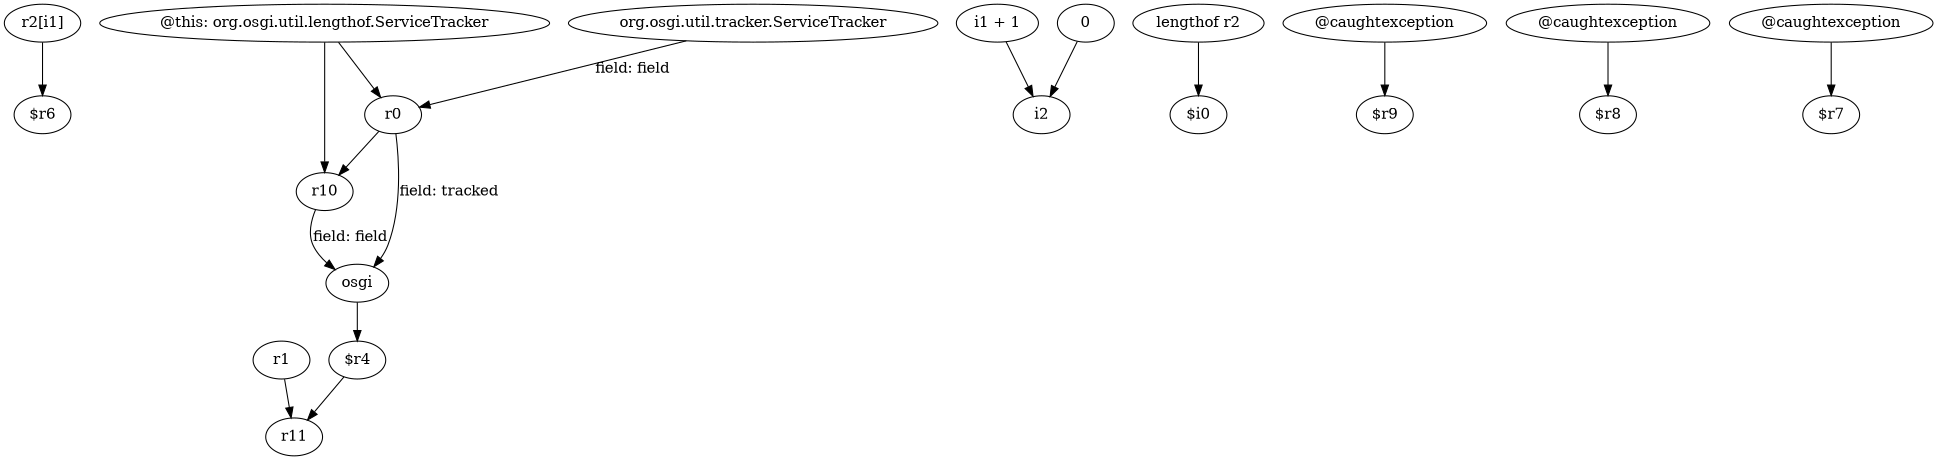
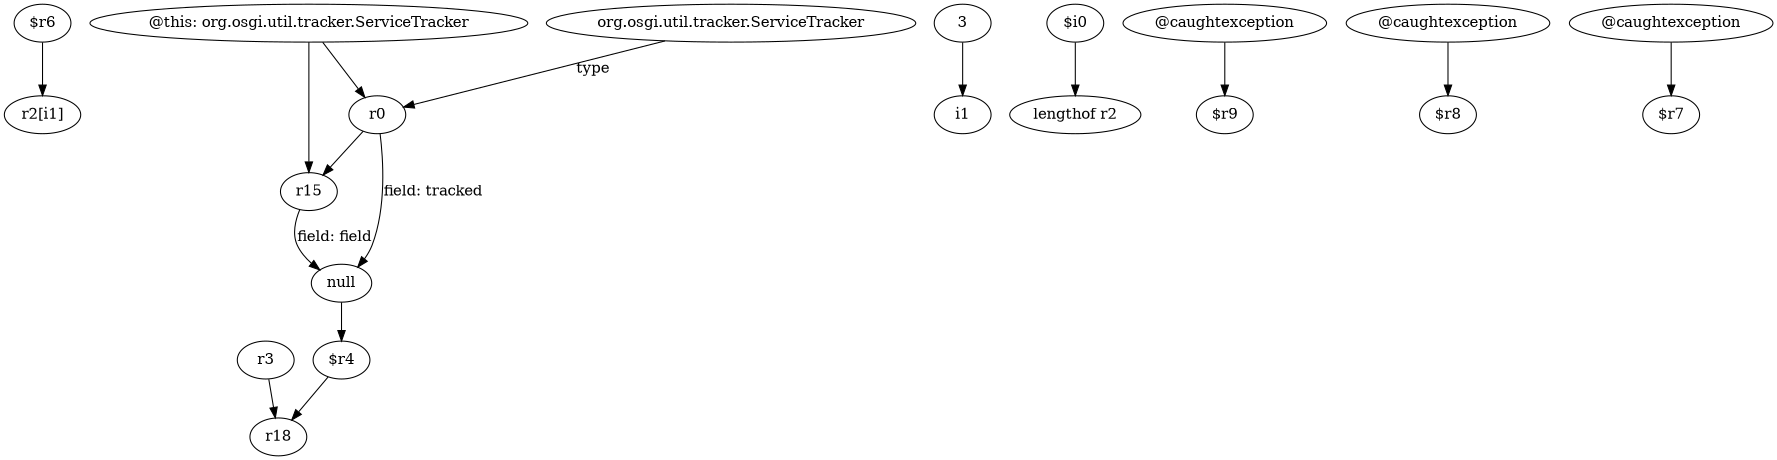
node "@this: org.osgi.util.lengthof.ServiceTracker": label "@this: org.osgi.util.lengthof.ServiceTracker" -> "@this: org.osgi.util.tracker.ServiceTracker"
node "i1 + 1": removed
node "0": label "0" -> "3"
edge "r2[i1]" -> "$r6": reversed
edge "lengthof r2" -> "$i0": reversed
edge "org.osgi.util.tracker.ServiceTracker" -> "r0": label "field: field" -> "type"
node "i2": label "i2" -> "i1"
node "r10": label "r10" -> "r15"
node "osgi": label "osgi" -> "null"
node "r1": label "r1" -> "r3"
node "r11": label "r11" -> "r18"
